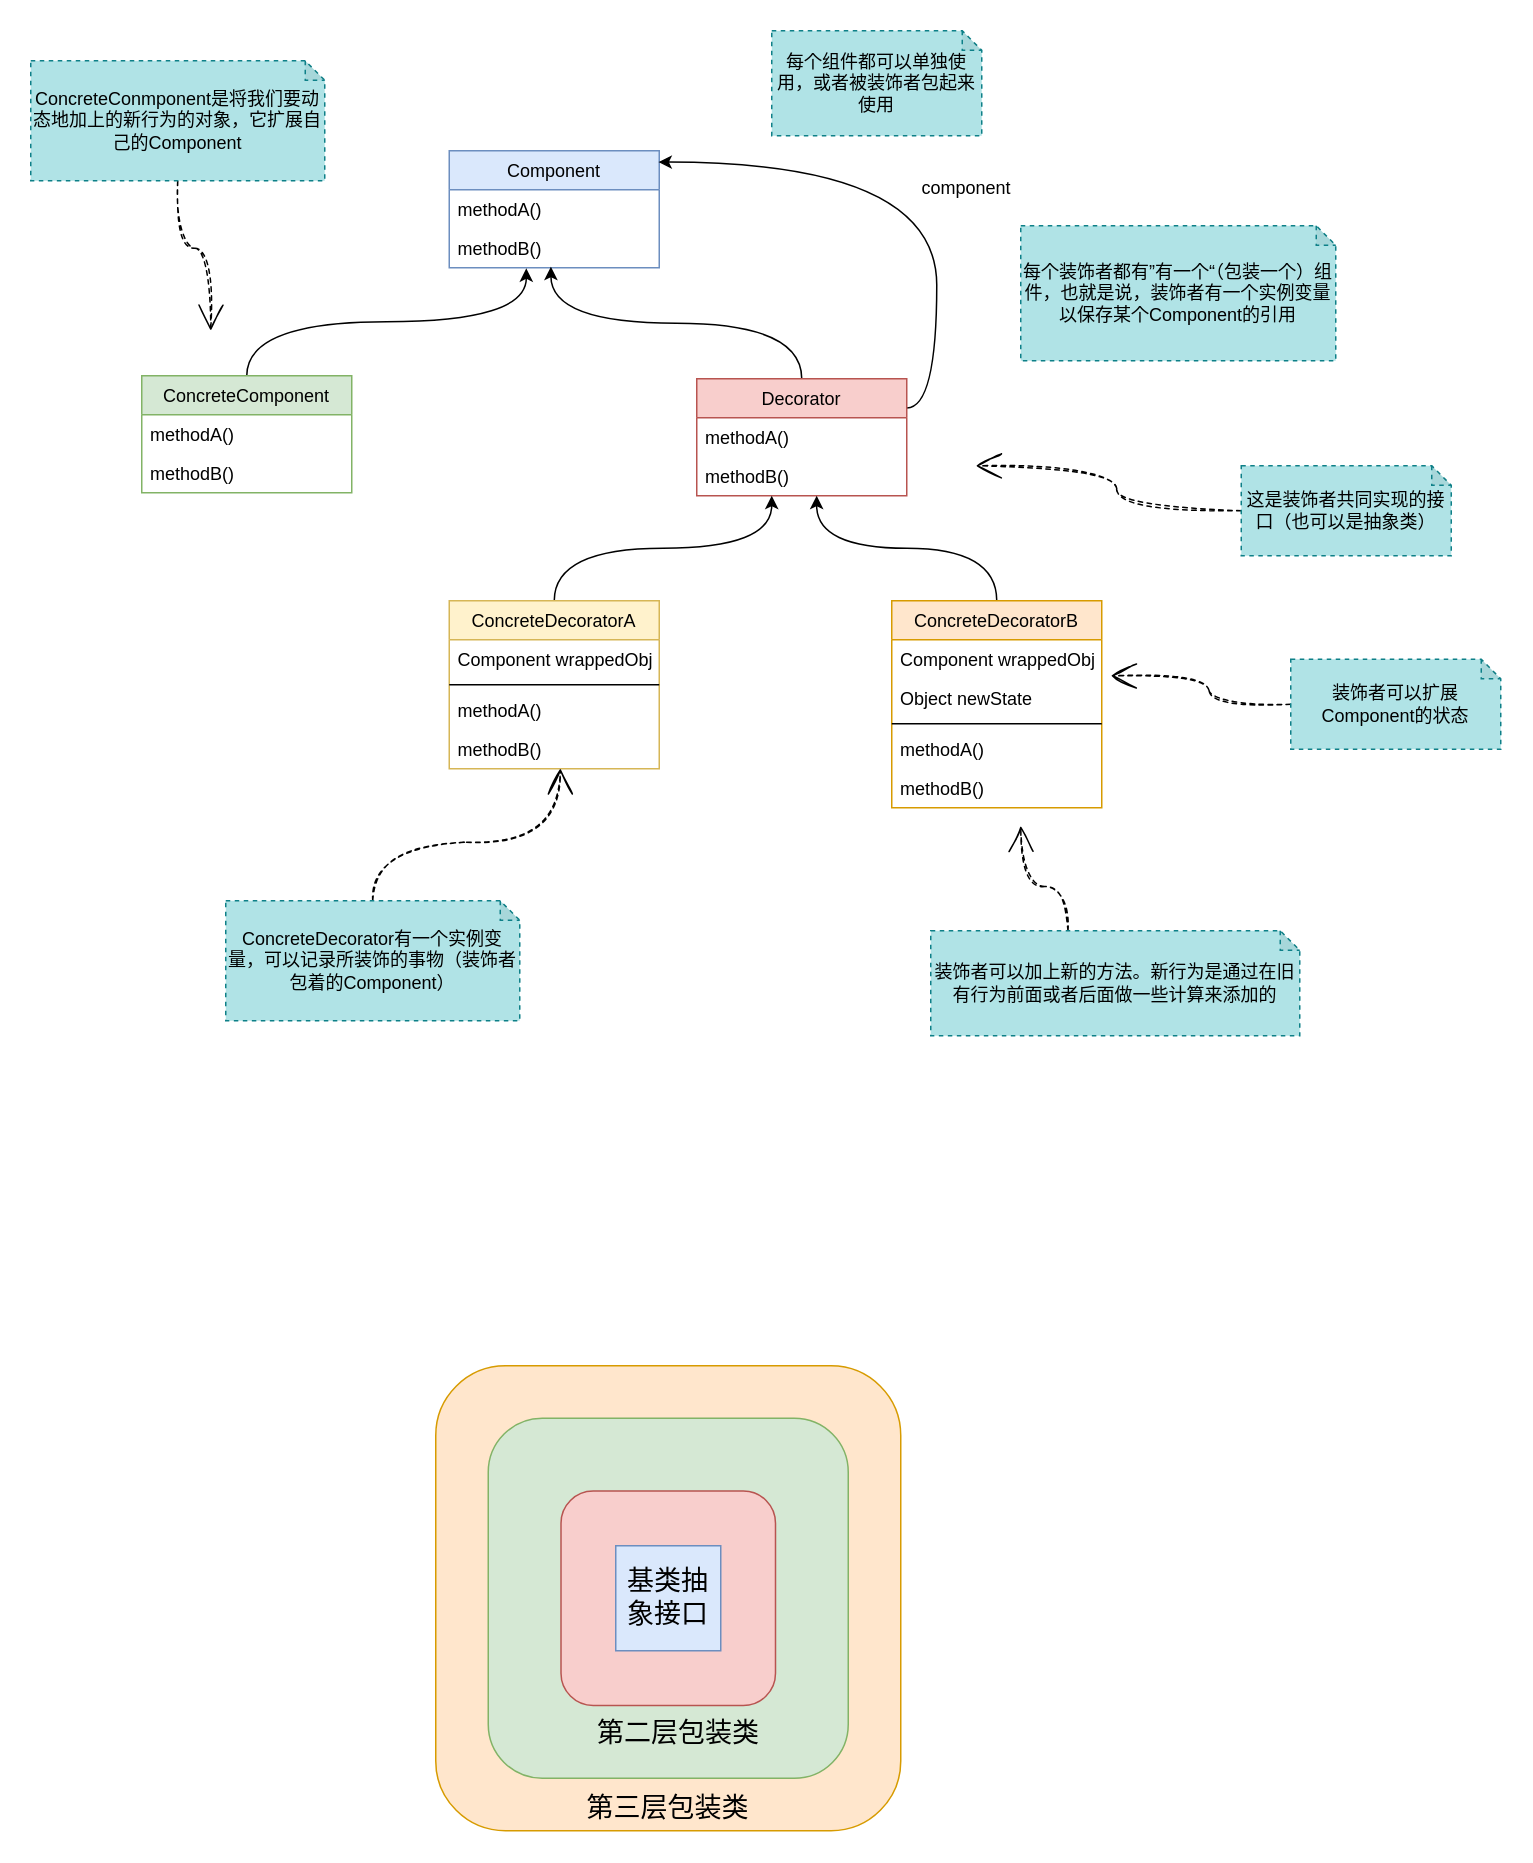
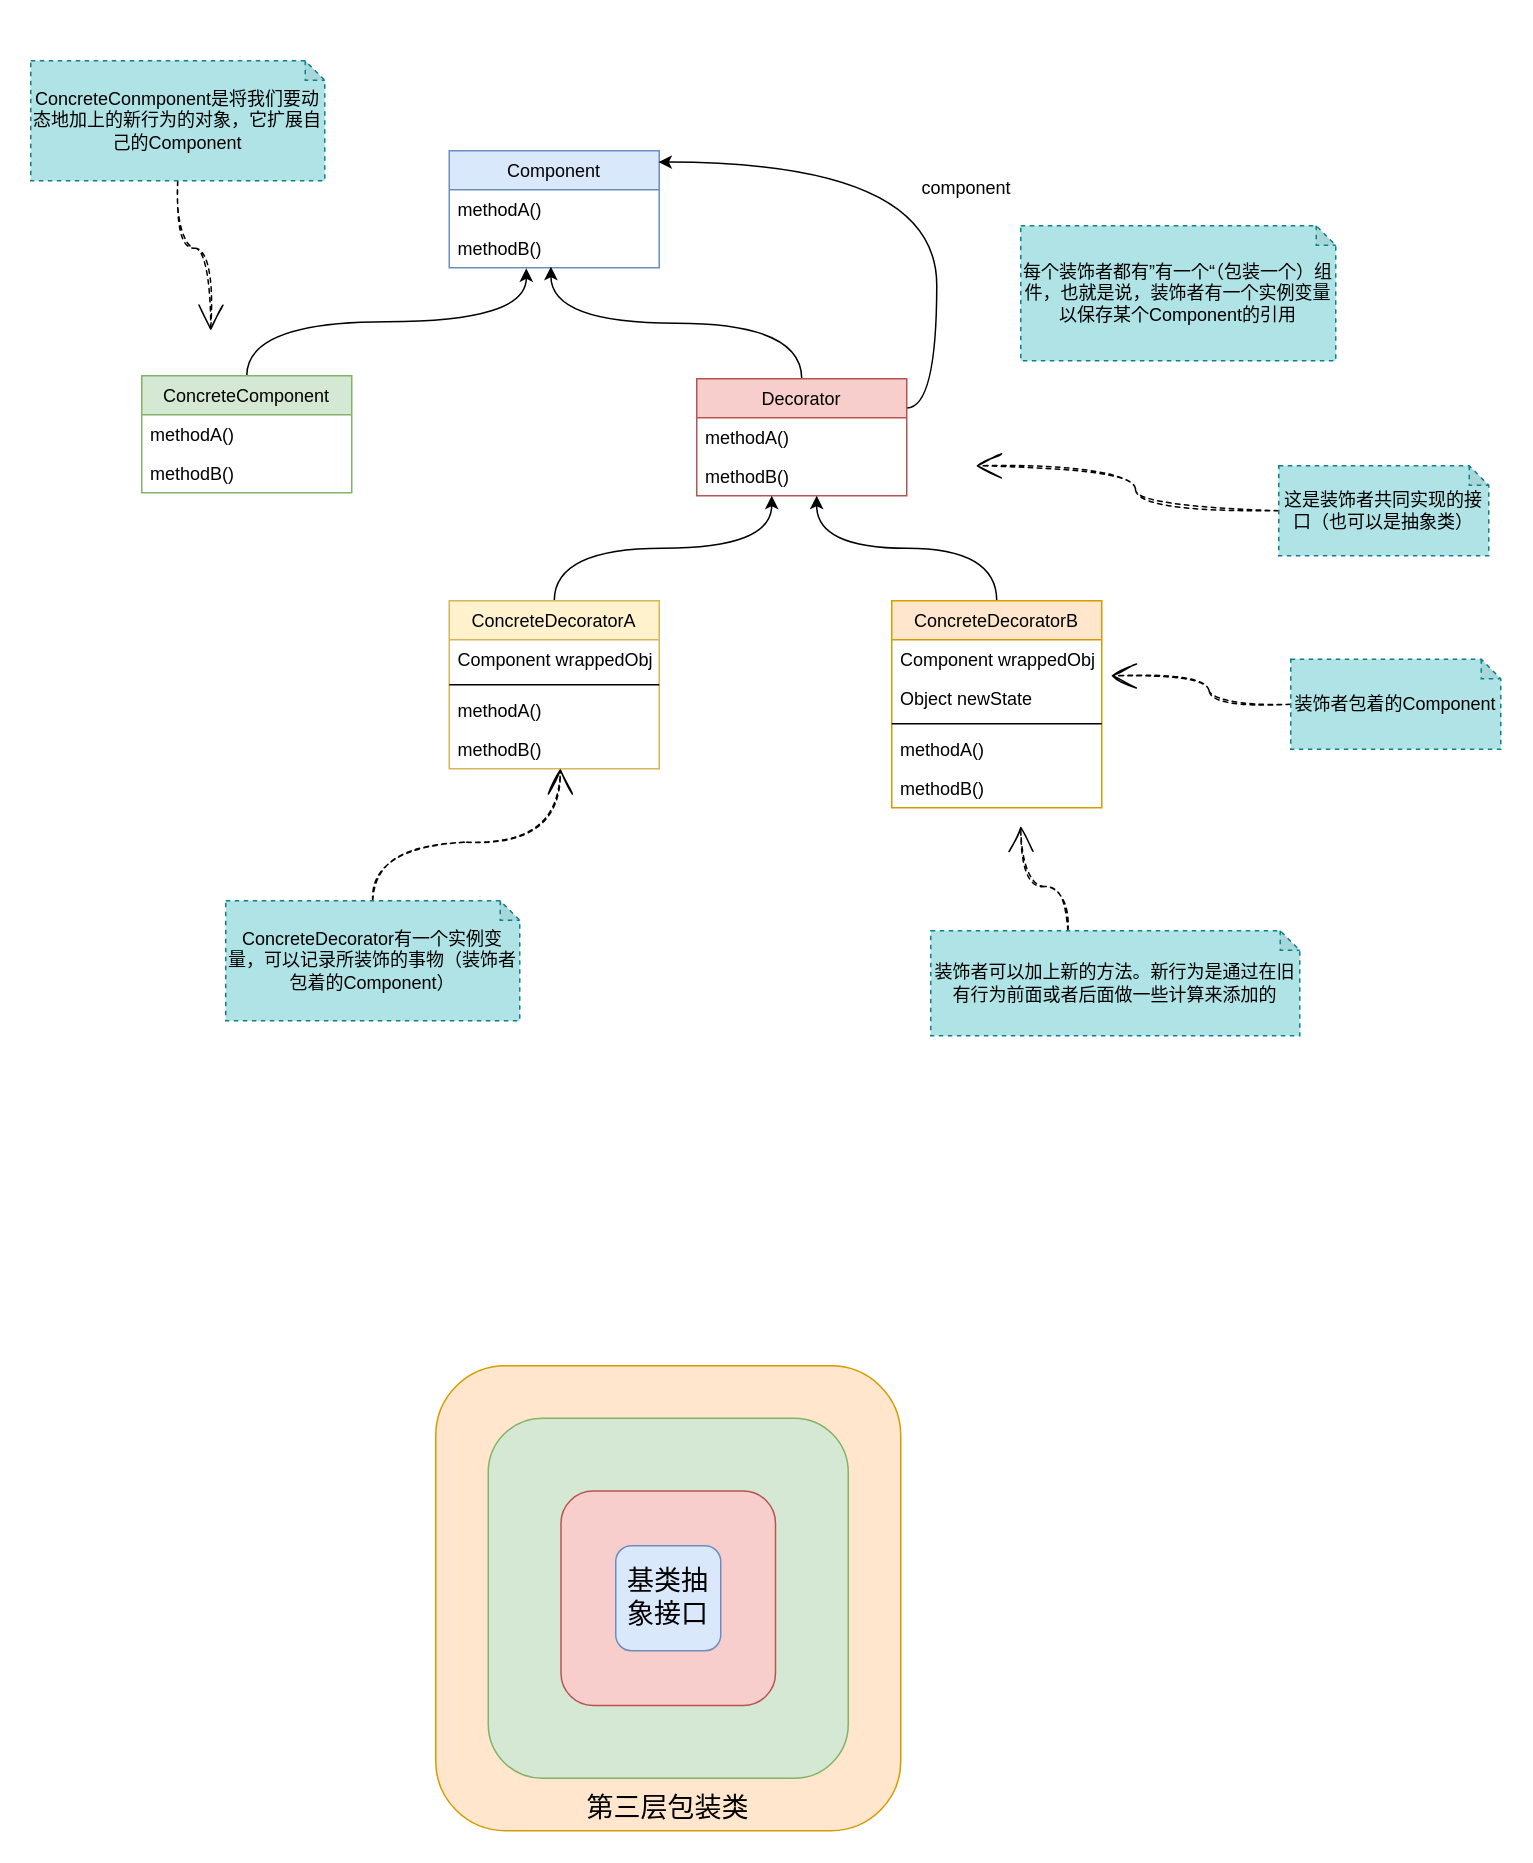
node "每个组件都可以单独使用，或者被装饰者包起来使用": removed
node "这是装饰者共同实现的接口（也可以是抽象类）": moved (1346, 511) -> (1384, 511)
node "装饰者可以扩展Component的状态": label "装饰者可以扩展Component的状态" -> "装饰者包着的Component"
node "基类抽象接口": shape rectangle -> rounded rectangle
node "第二层包装类": removed
